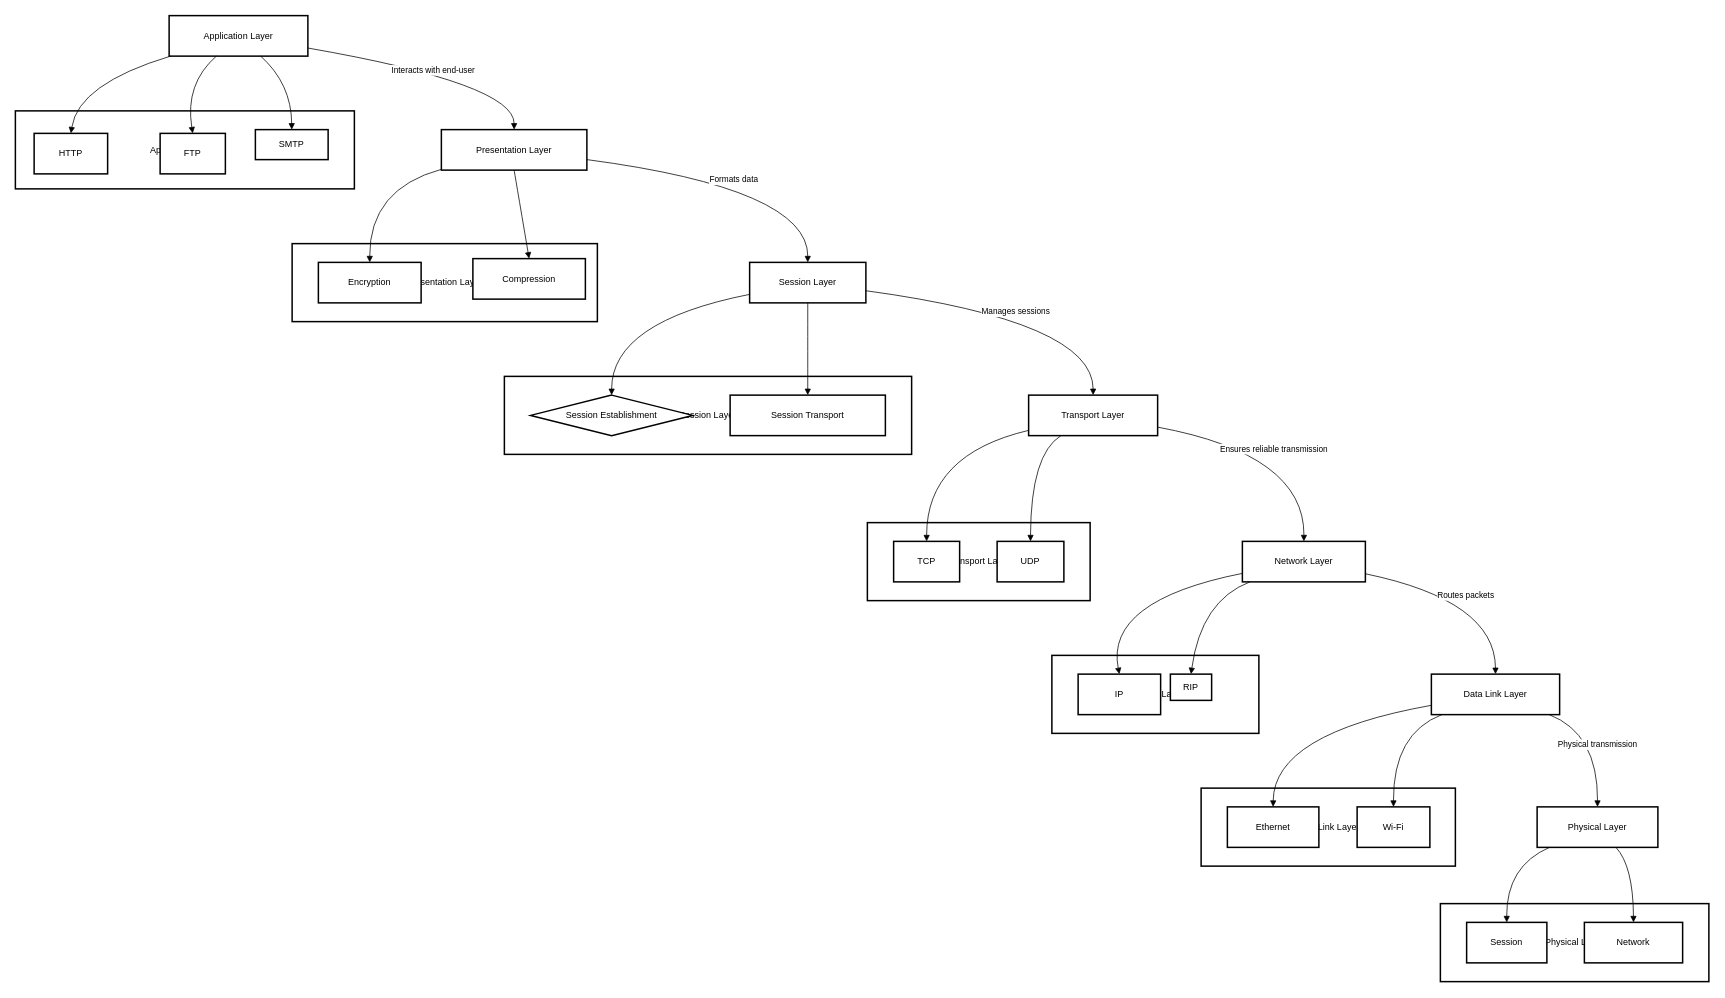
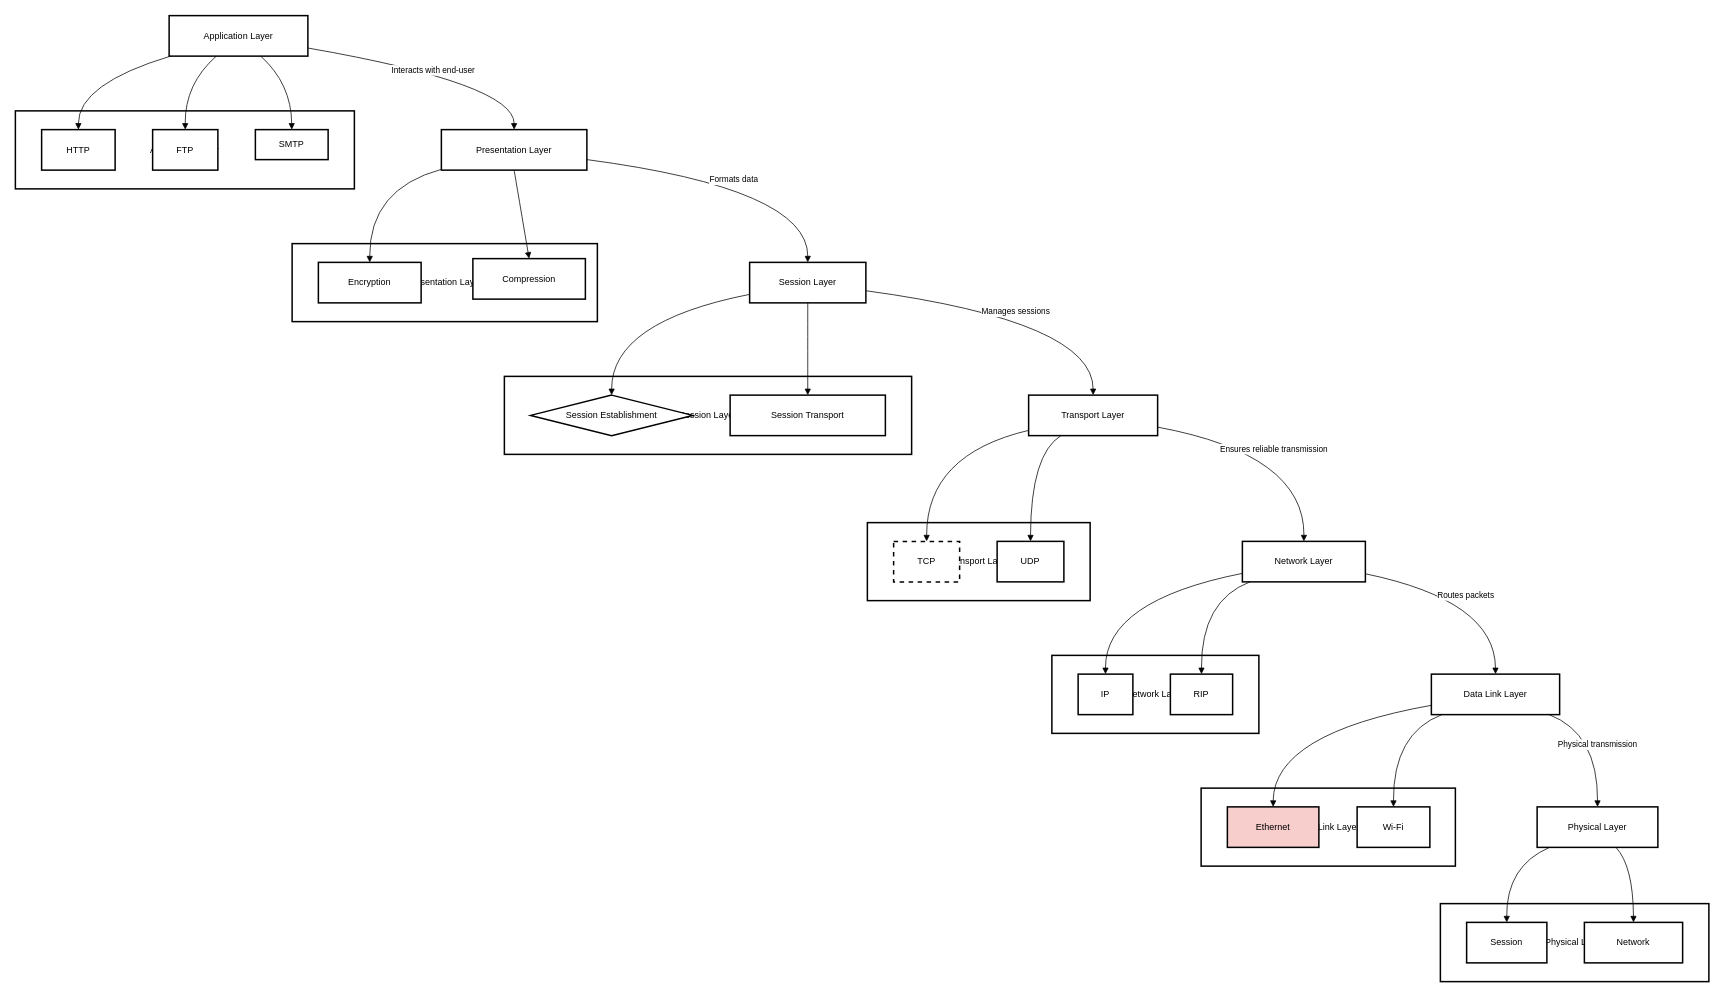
node "HTTP": moved (71, 153) -> (78, 150)
node "FTP": moved (193, 153) -> (185, 150)
node "TCP": style solid -> dashed
node "RIP": size 41x26 -> 62x41
node "IP": size 83x41 -> 55x41
node "Ethernet": fillcolor #ffffff -> #f8cecc
